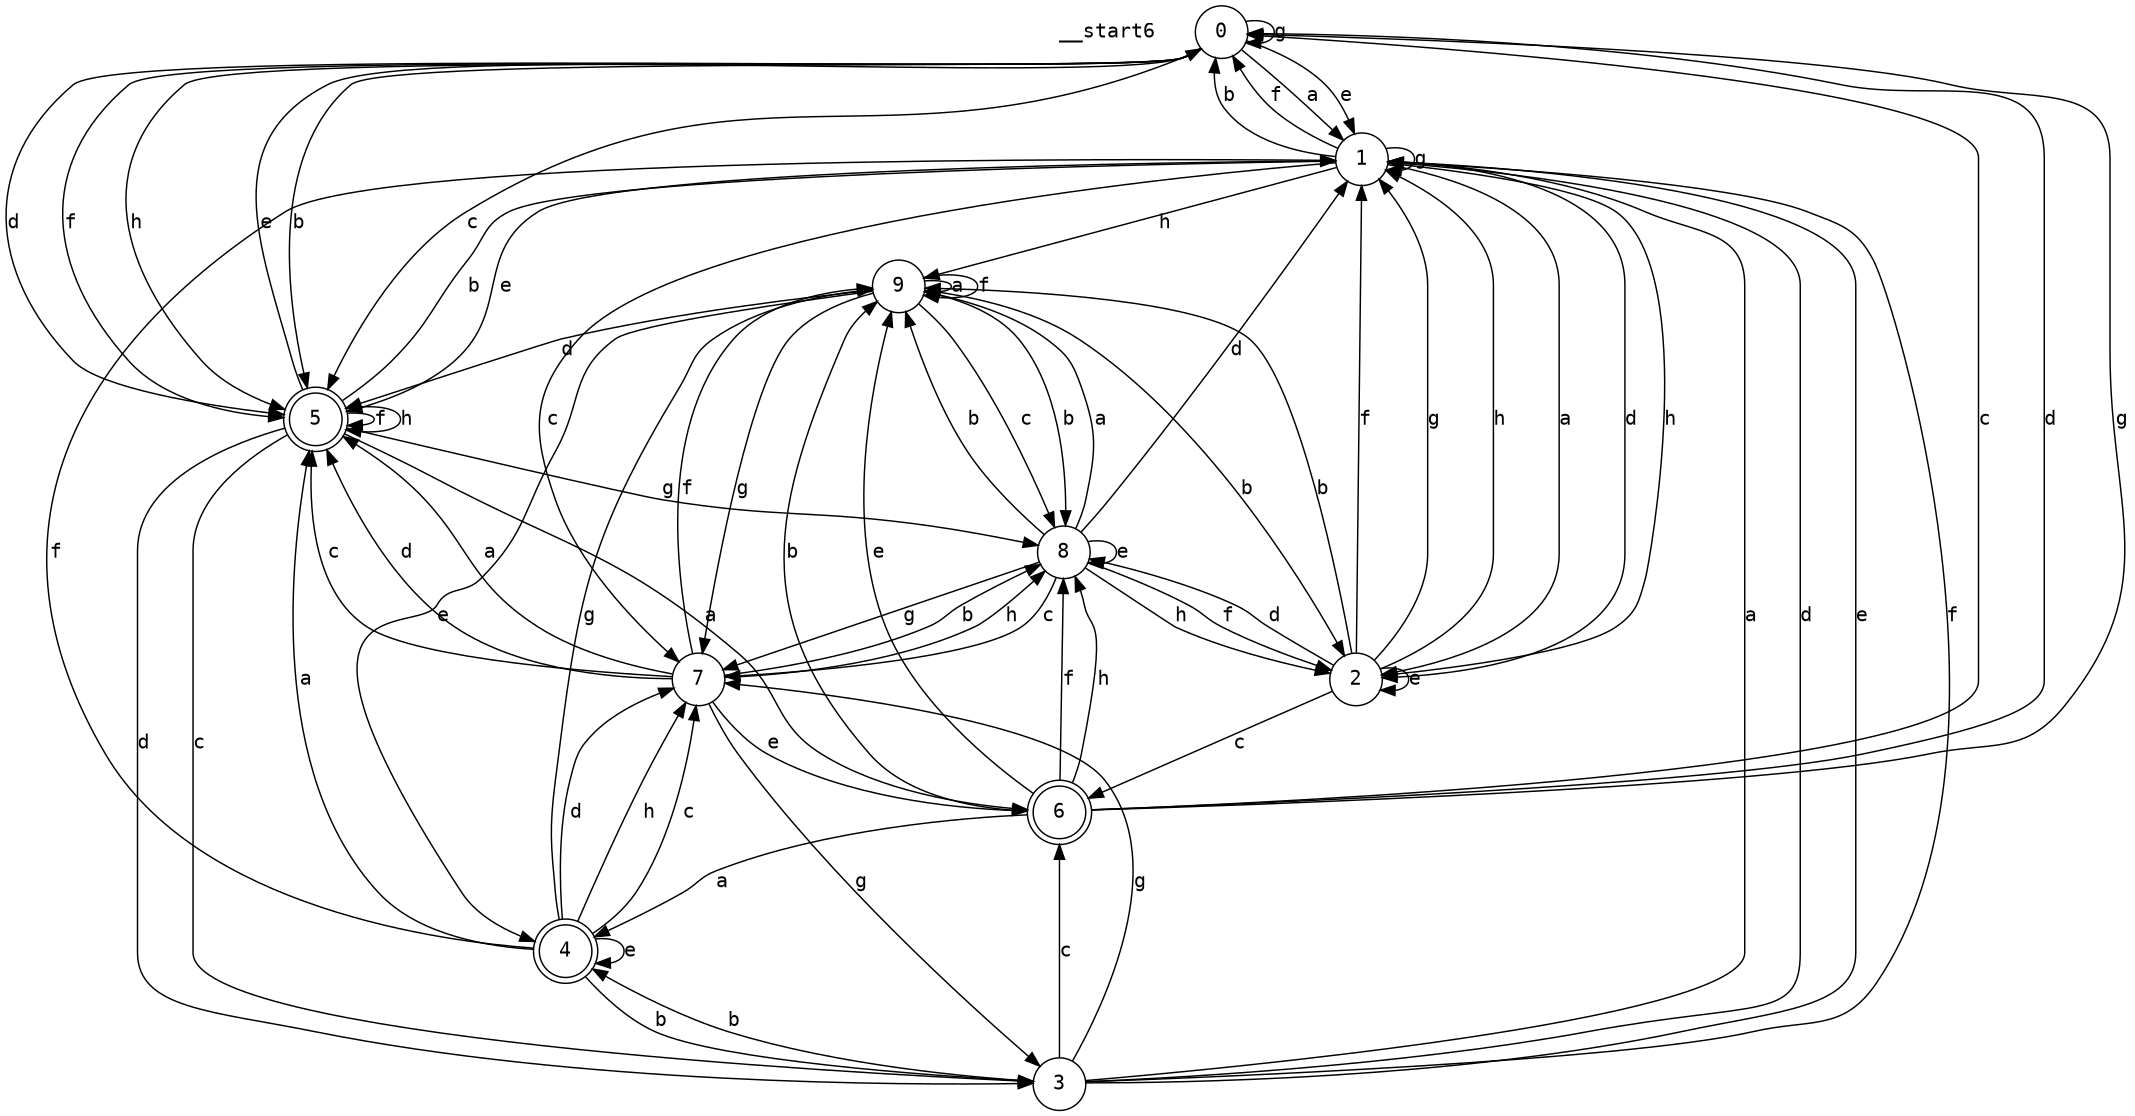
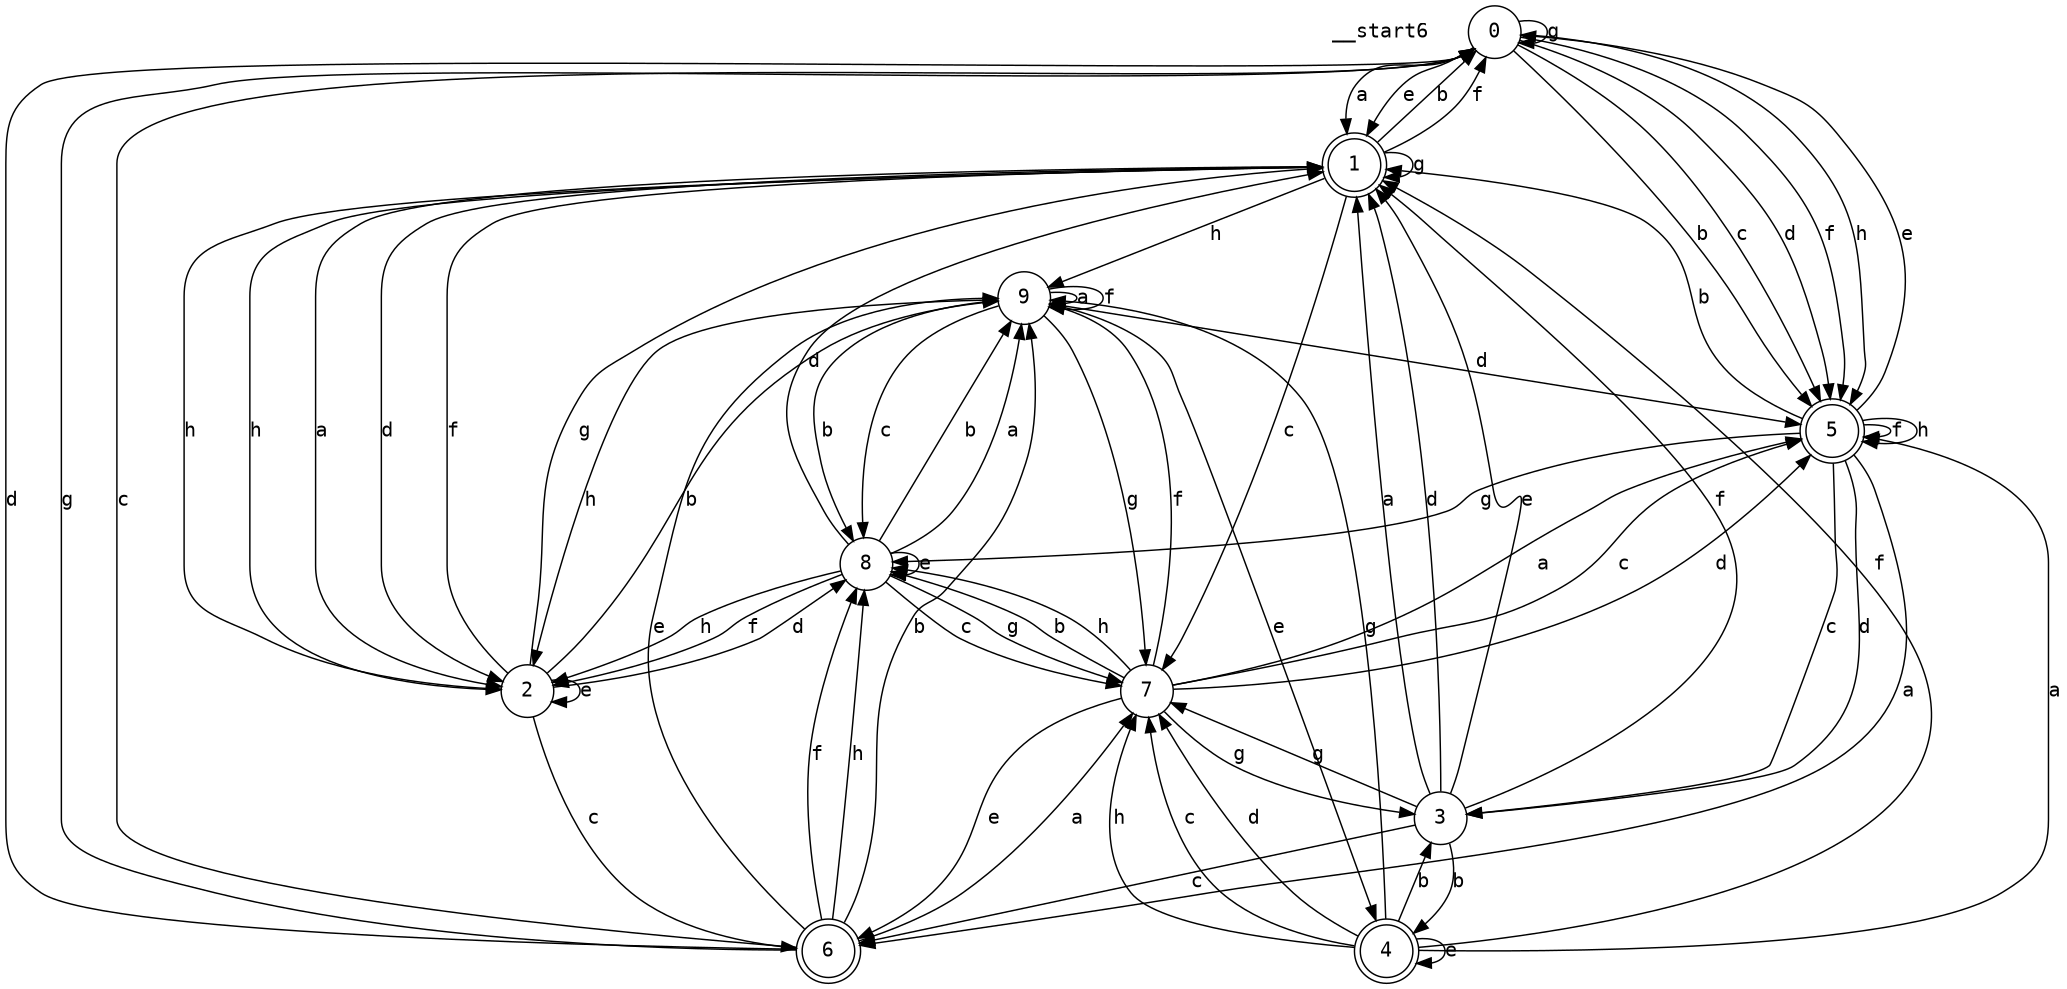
node "1": shape circle -> doublecircle
edge "1" -> "5": removed, label "e"
edge "9" -> "2": label "b" -> "h"
edge "6" -> "4": now "6" -> "7"
